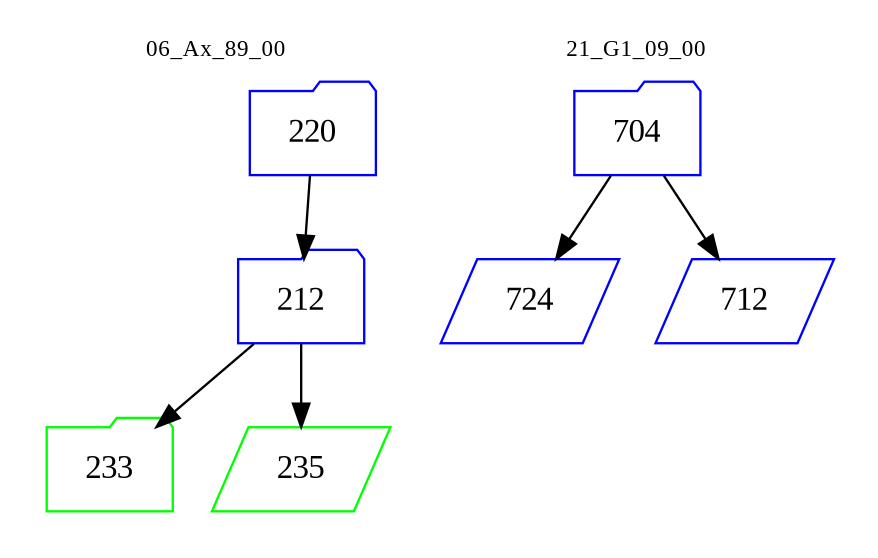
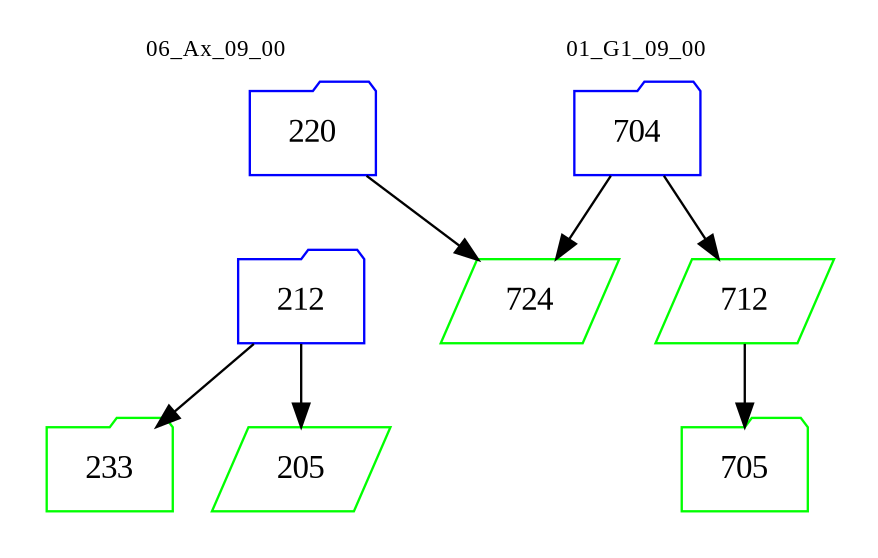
cluster "06_Ax_89_00": label "06_Ax_89_00" -> "06_Ax_09_00"
cluster "21_G1_09_00": label "21_G1_09_00" -> "01_G1_09_00"
edge "220" -> "212": now "220" -> "724"
node "724": color blue -> green
node "712": color blue -> green
node "235": label "235" -> "205"
node "705": added
